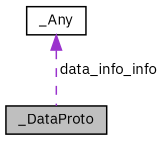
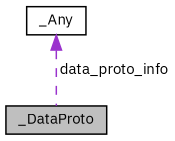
edge "_DataProto" -> "_Any": label " data_info_info" -> " data_proto_info"
